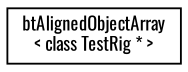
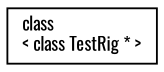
node "btAlignedObjectArray < class TestRig * >": label "btAlignedObjectArray < class TestRig * >" -> "class < class TestRig * >"
